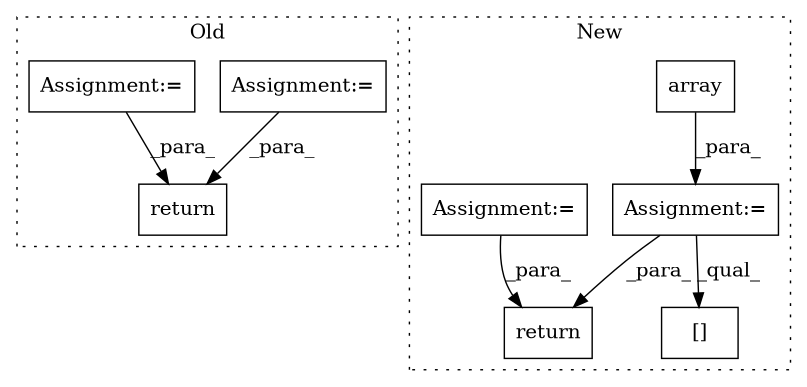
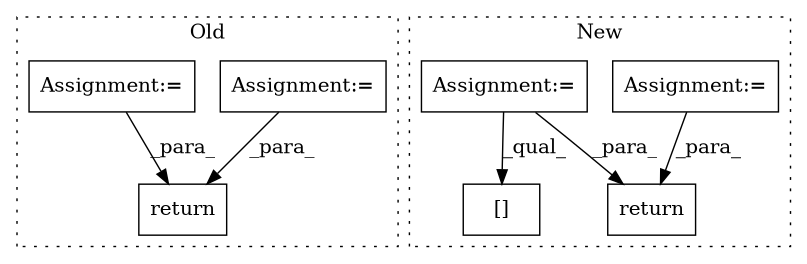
node "array": removed
